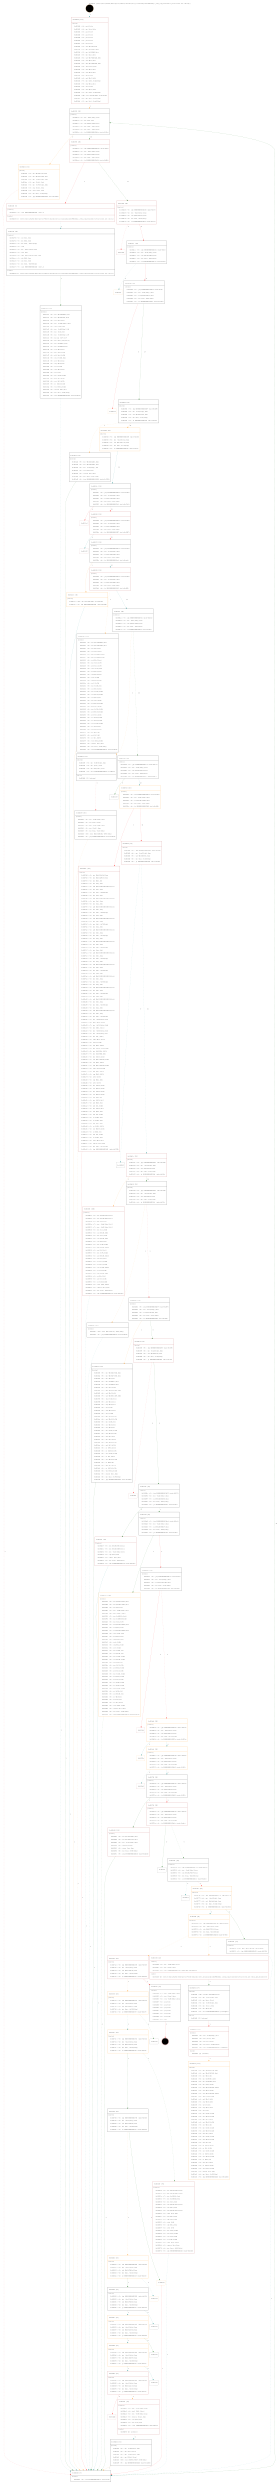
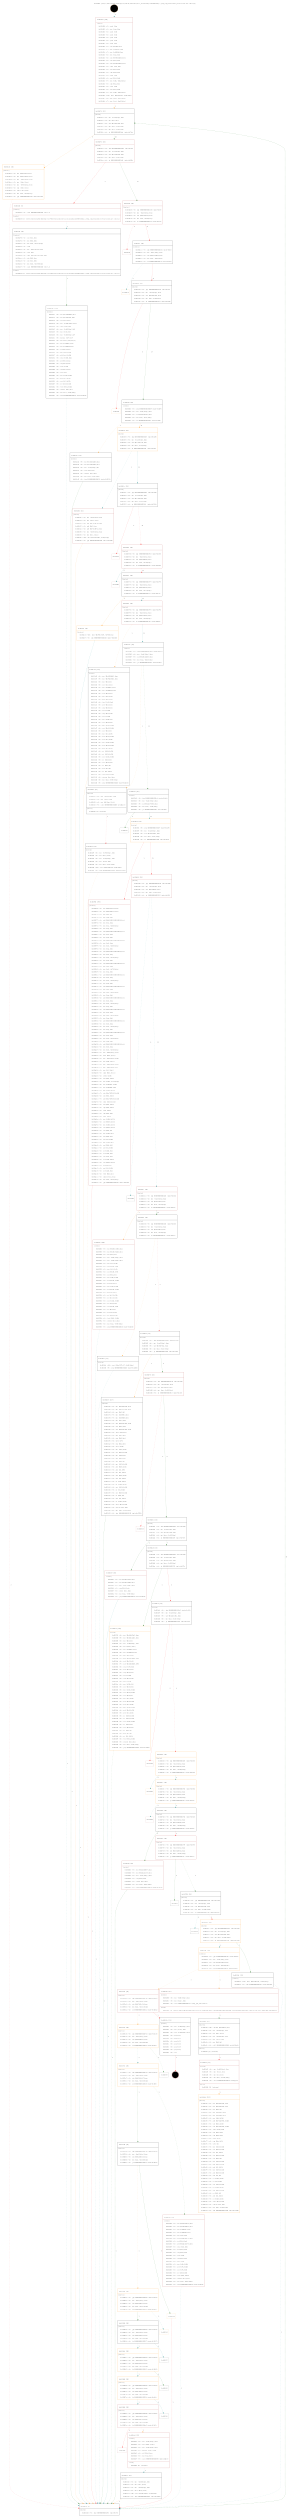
node "0x401d3b [42]": added
